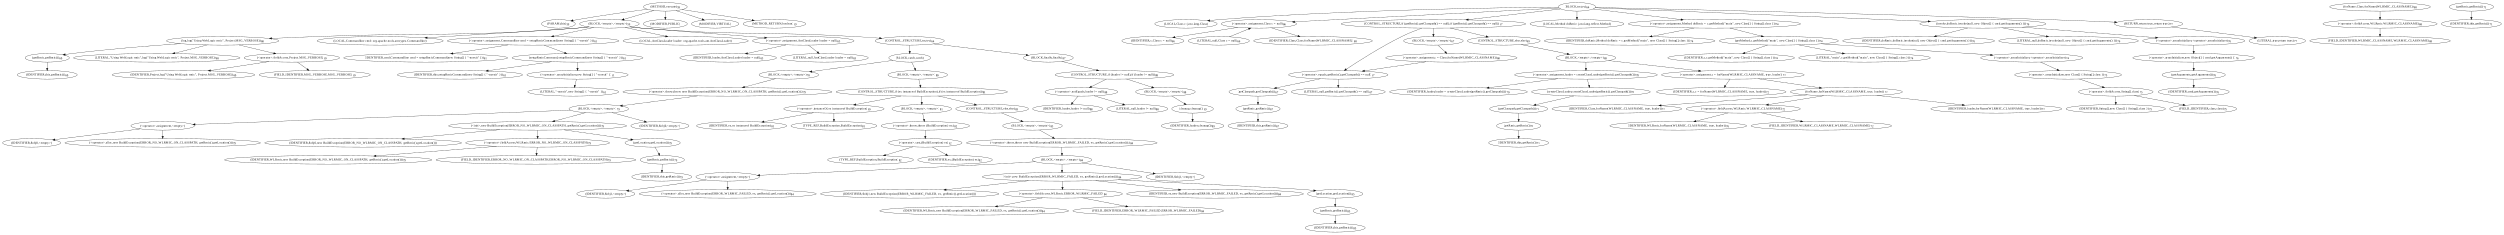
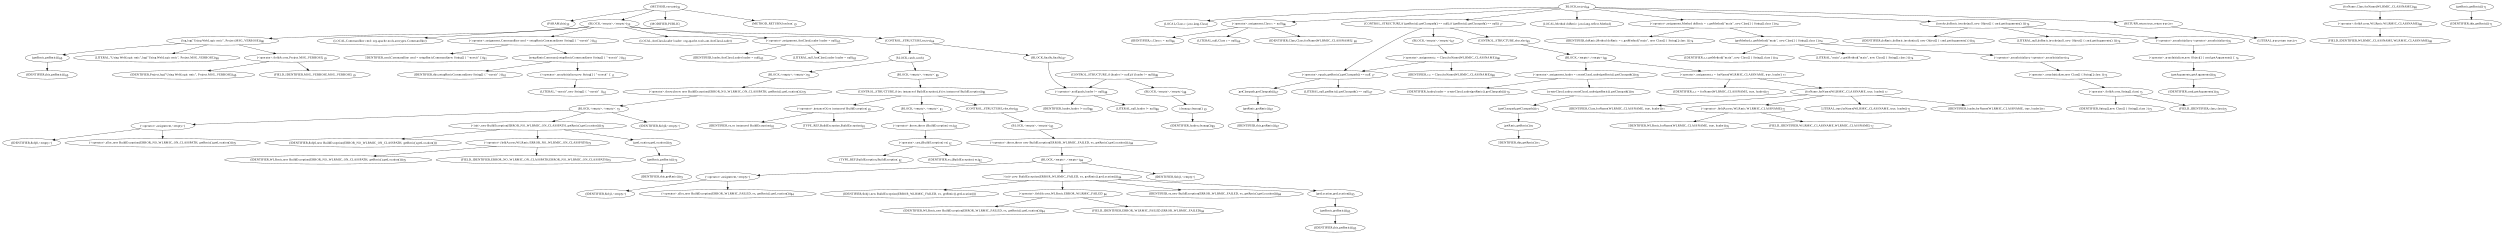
node "(MODIFIER,VIRTUAL)": removed
edge "(LITERAL,null,Class c = null)" -> "(<operator>.assignment,Class c = null)": reversed
edge "(BLOCK,finally,finally)" -> "(CONTROL_STRUCTURE,if (loader != null),if (loader != null))": now "(BLOCK,finally,finally)" -> "(<operator>.notEquals,loader != null)"
node "(IDENTIFIER,c,c = Class.forName(WLRMIC_CLASSNAME))": added
node "(LITERAL,true,forName(WLRMIC_CLASSNAME, true, loader))": added
